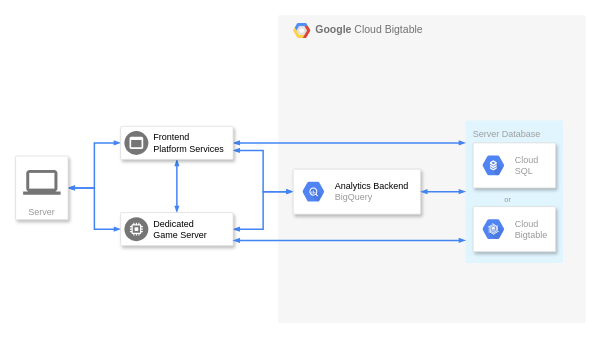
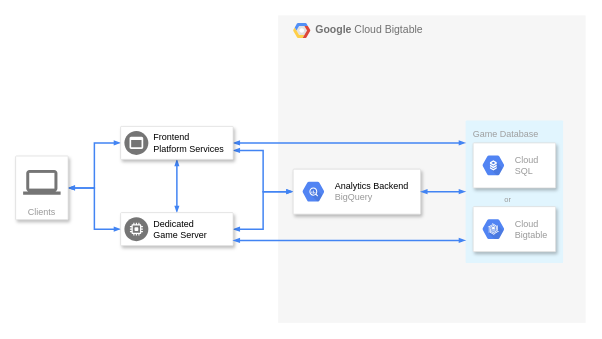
node "Server Database": label "Server Database" -> "Game Database"
node "Server": label "Server" -> "Clients"
